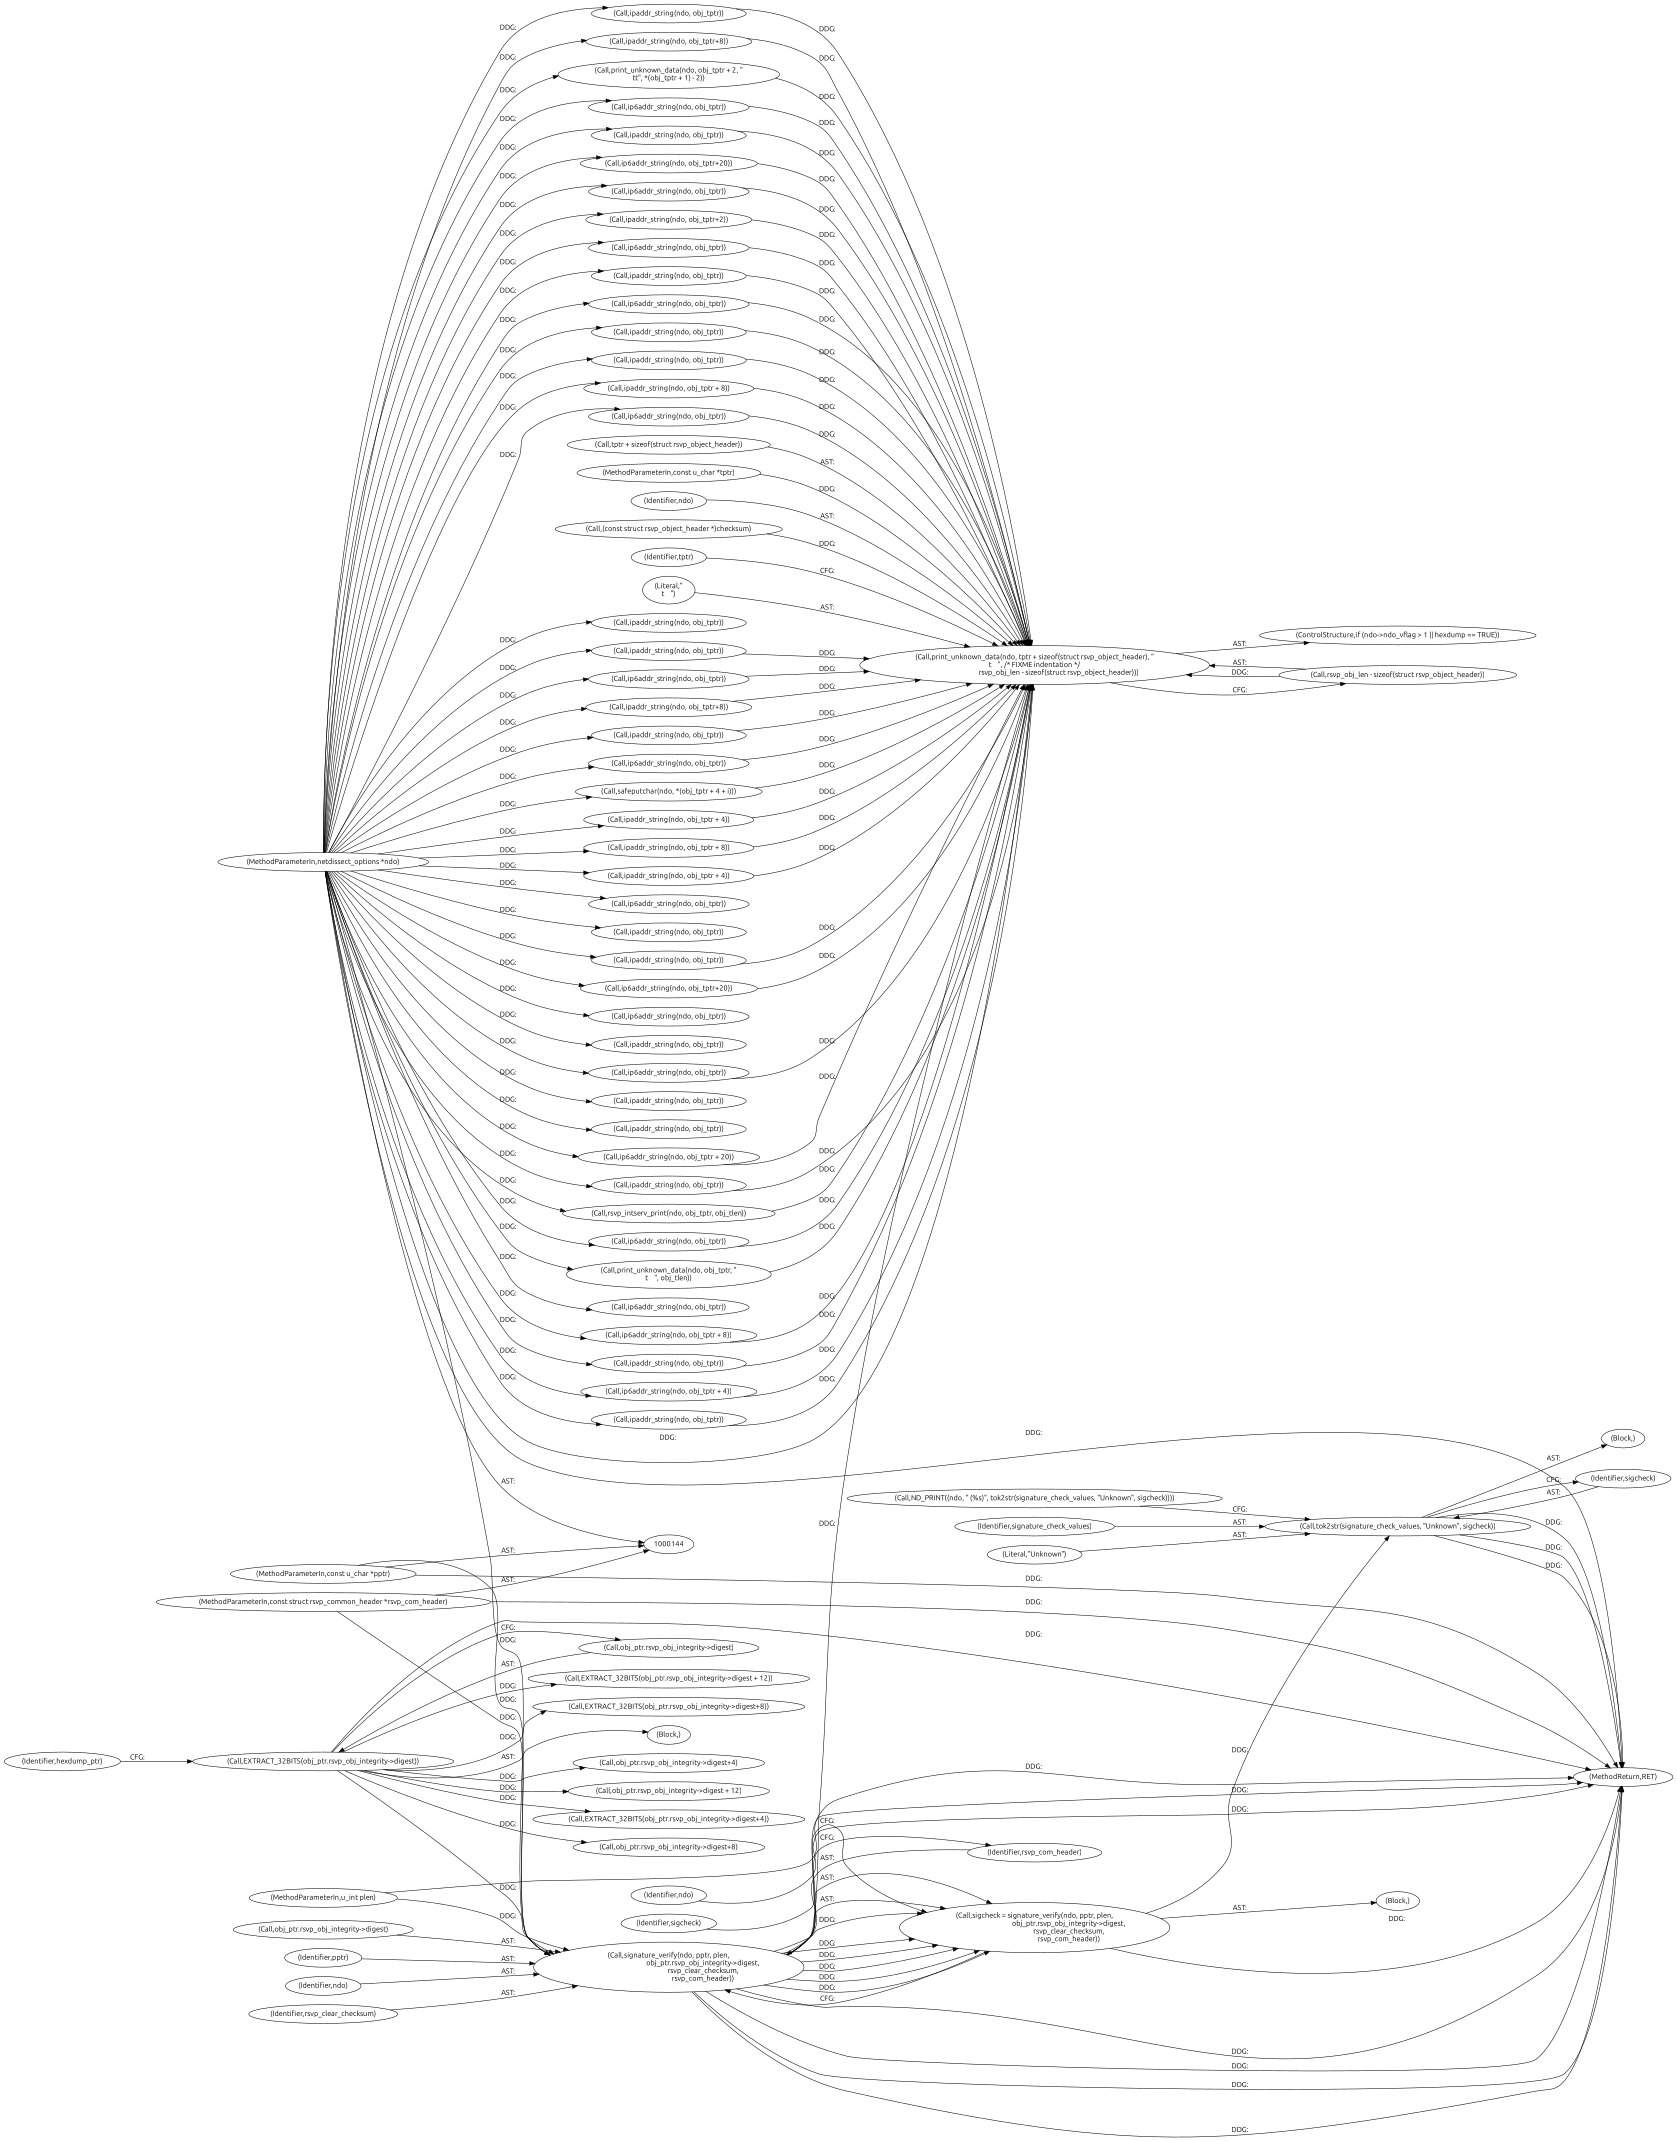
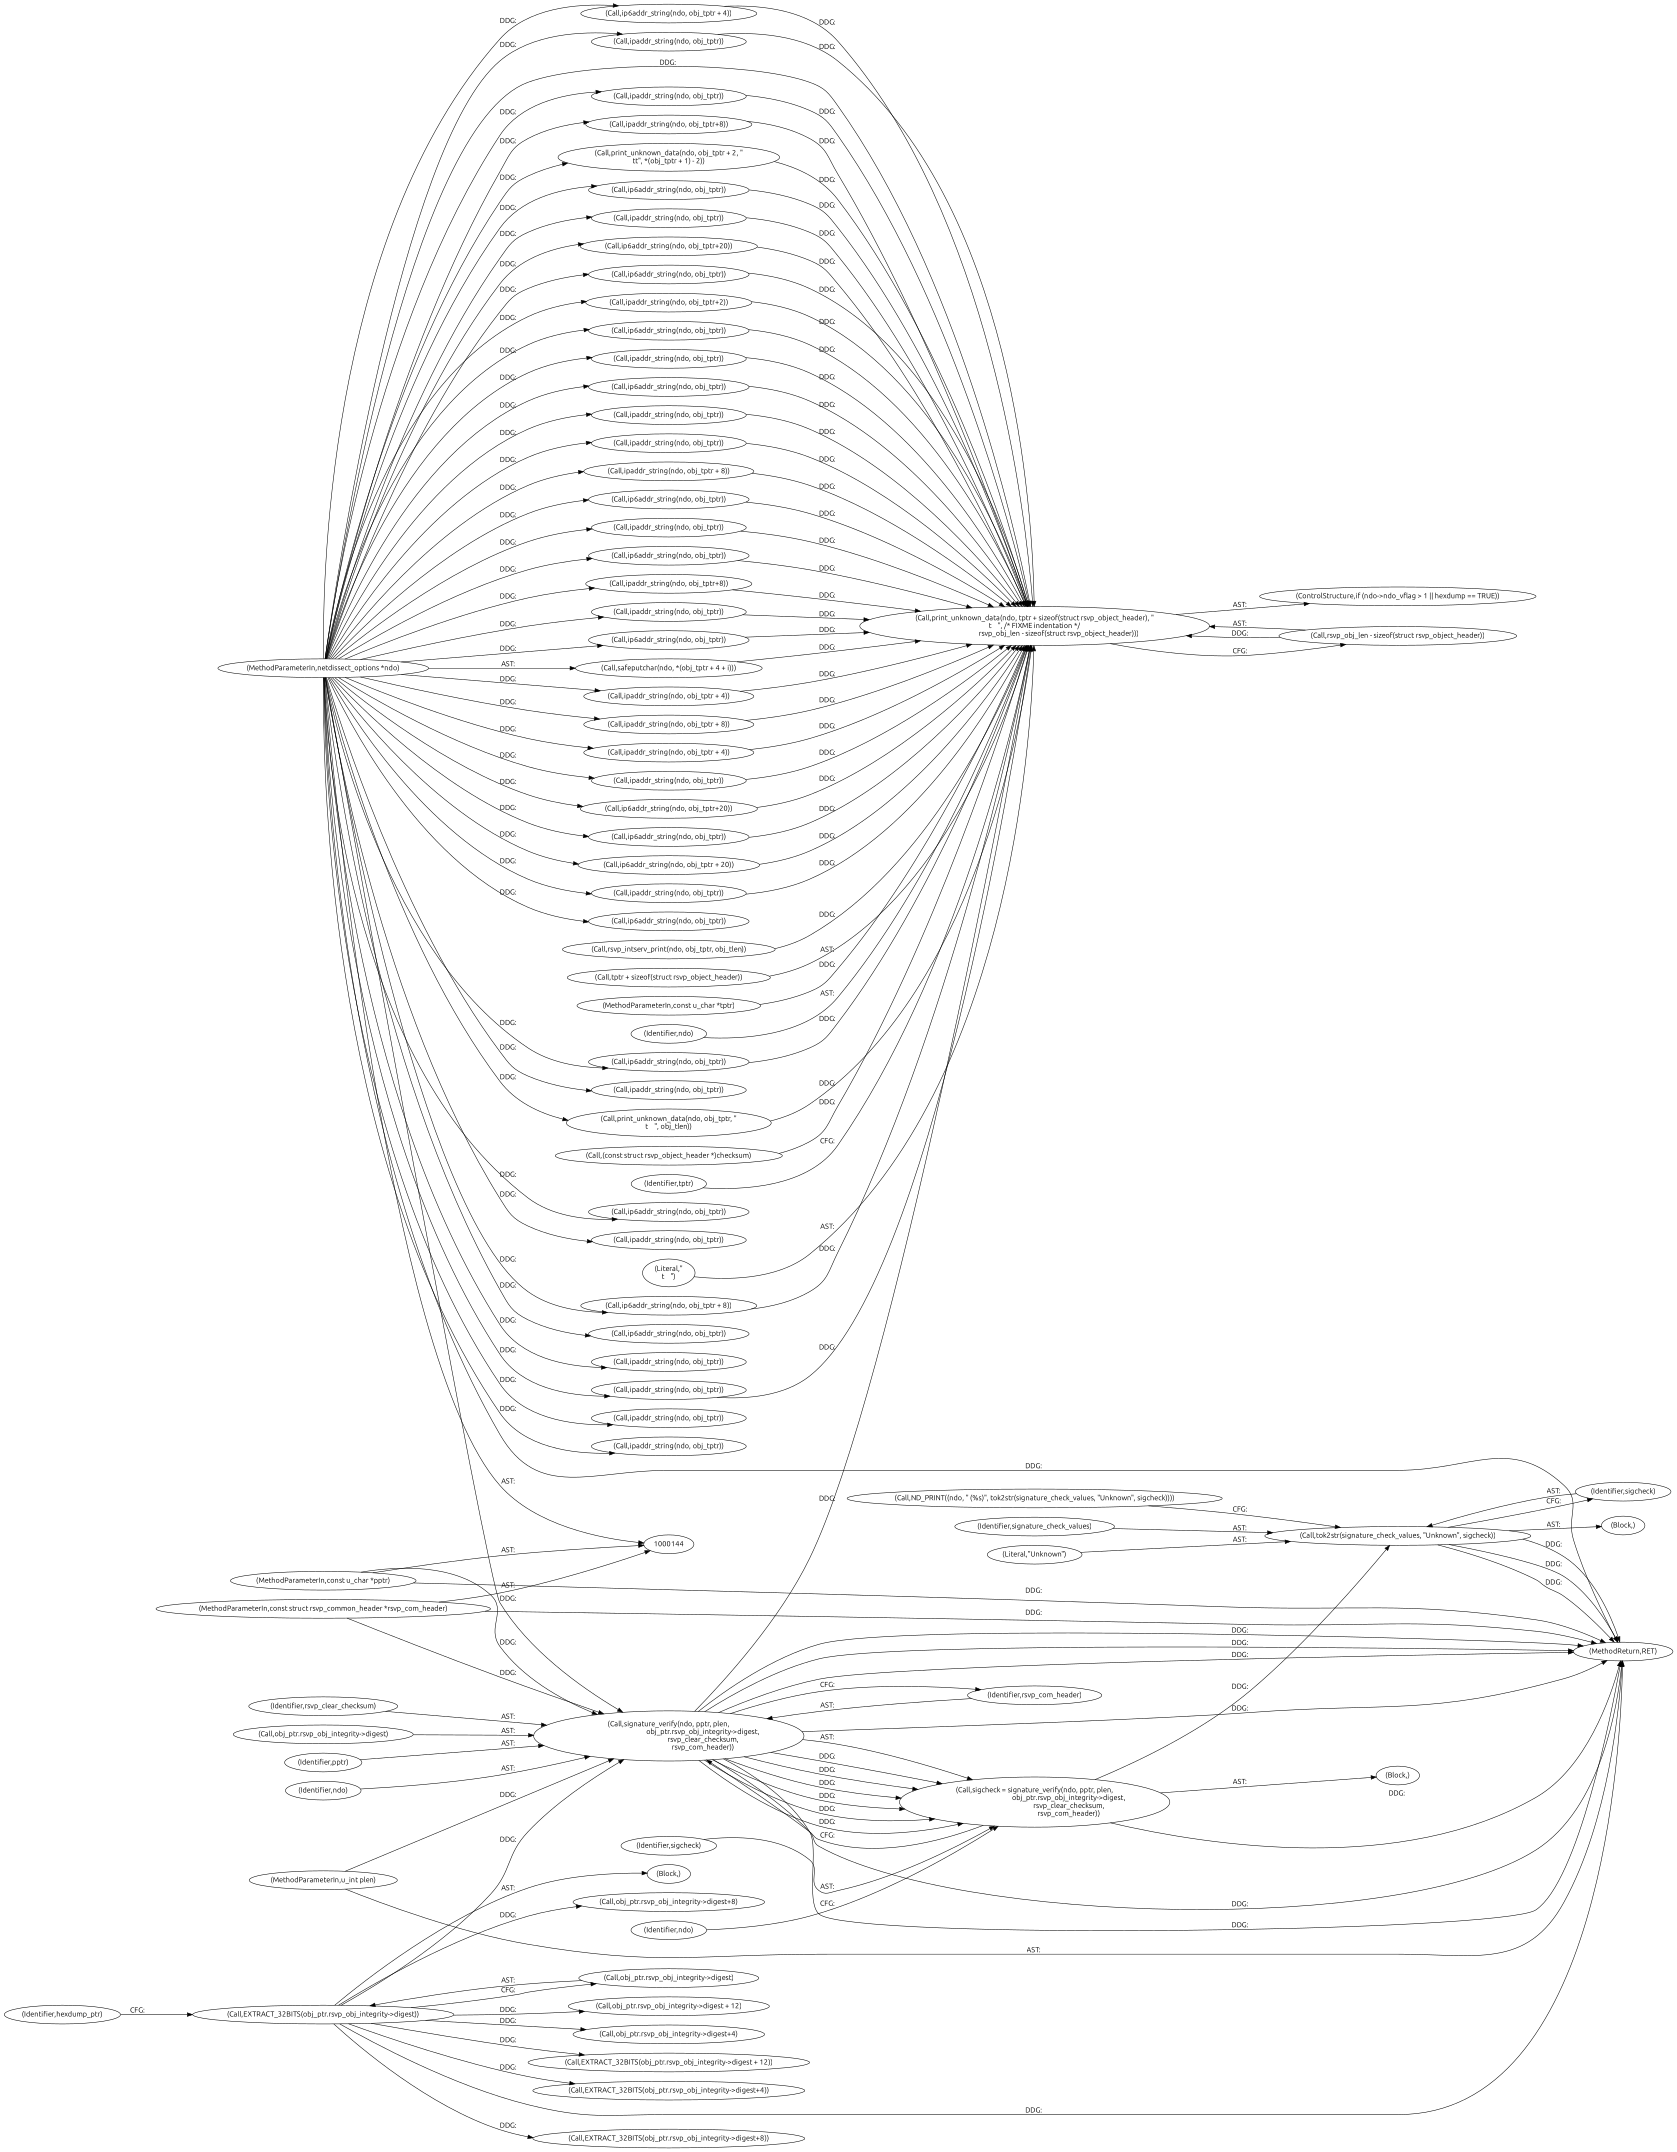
edge "(MethodParameterIn,netdissect_options *ndo)" -> "(Call,safeputchar(ndo, *(obj_tptr + 4 + i)))": label "DDG: " -> "AST: "
edge "(MethodParameterIn,netdissect_options *ndo)" -> "(Call,rsvp_intserv_print(ndo, obj_tptr, obj_tlen))": removed, label "DDG:"
edge "(MethodParameterIn,u_int plen)" -> "(MethodReturn,RET)": label "DDG: " -> "AST: "
